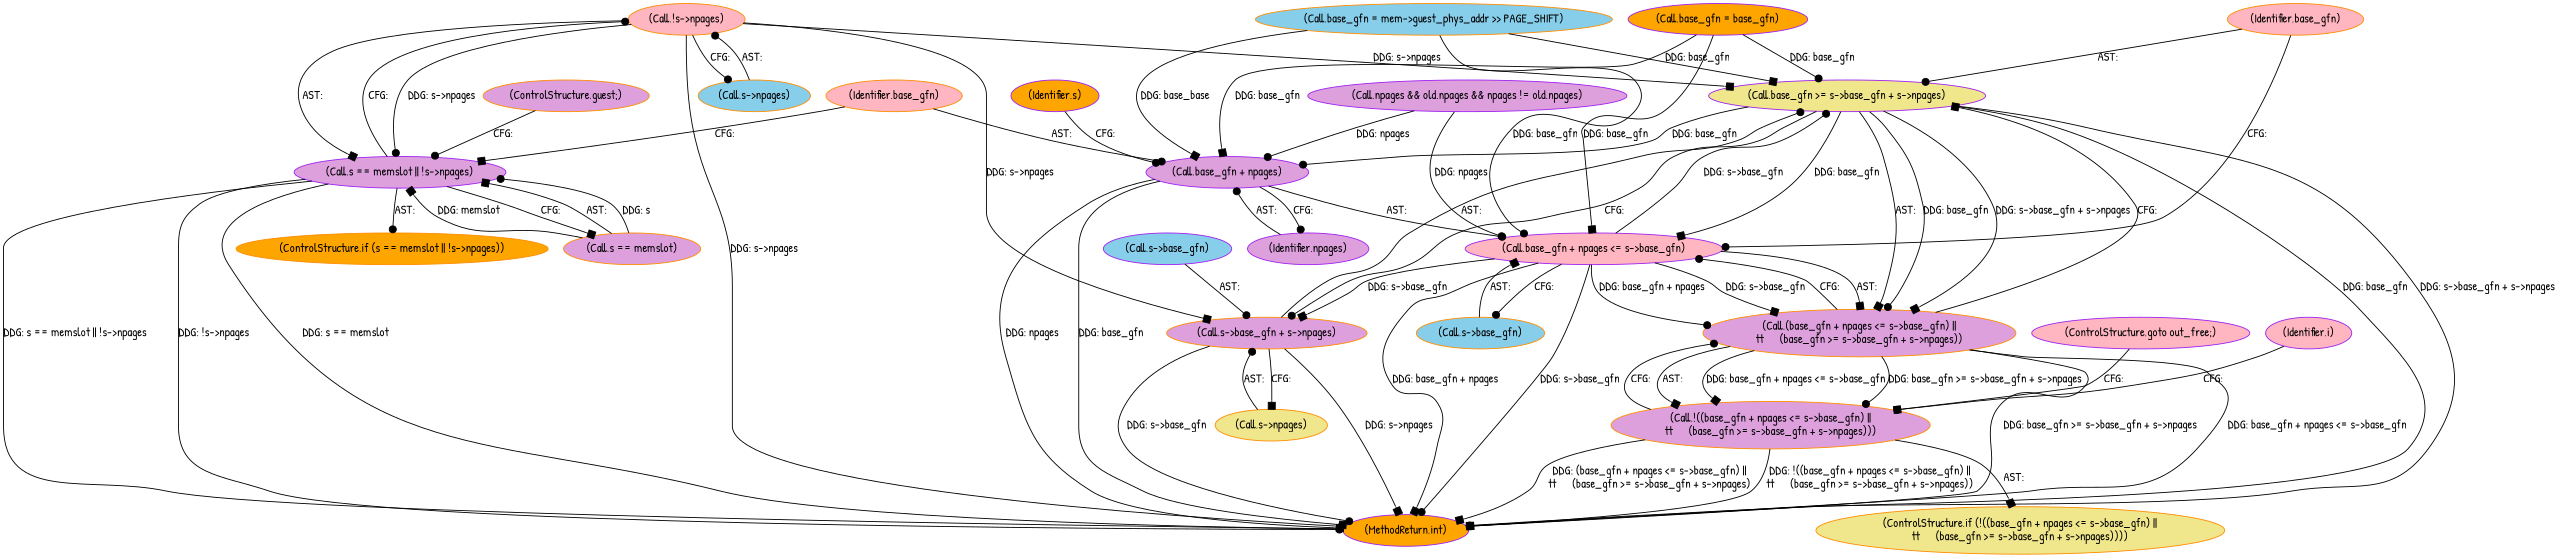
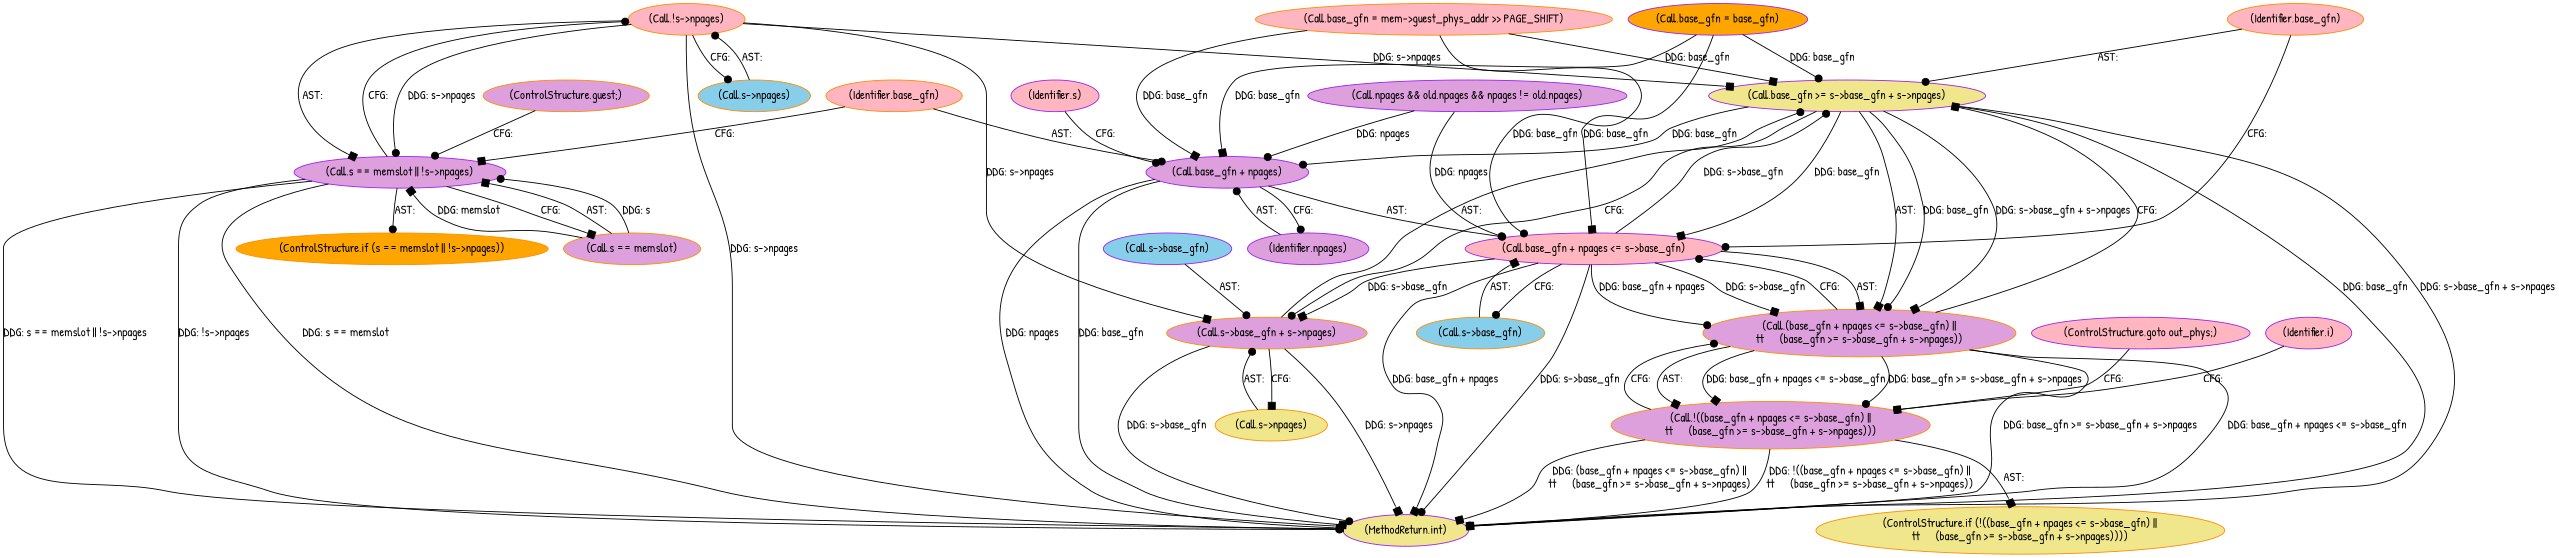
node "(Call,base_gfn = mem->guest_phys_addr >> PAGE_SHIFT)": fillcolor skyblue -> lightpink
node "(Identifier,s)": fillcolor orange -> lightpink
edge "(Call,base_gfn = mem->guest_phys_addr >> PAGE_SHIFT)" -> "(Call,base_gfn + npages)": label "DDG: base_base" -> "DDG: base_gfn"
node "(ControlStructure,goto out_free;)": label "(ControlStructure,goto out_free;)" -> "(ControlStructure,goto out_phys;)"
node "(MethodReturn,int)": fillcolor orange -> khaki
